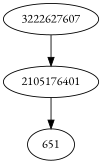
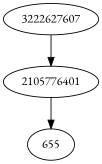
node "2105176401": label "2105176401" -> "2105776401"
node "651": label "651" -> "655"
